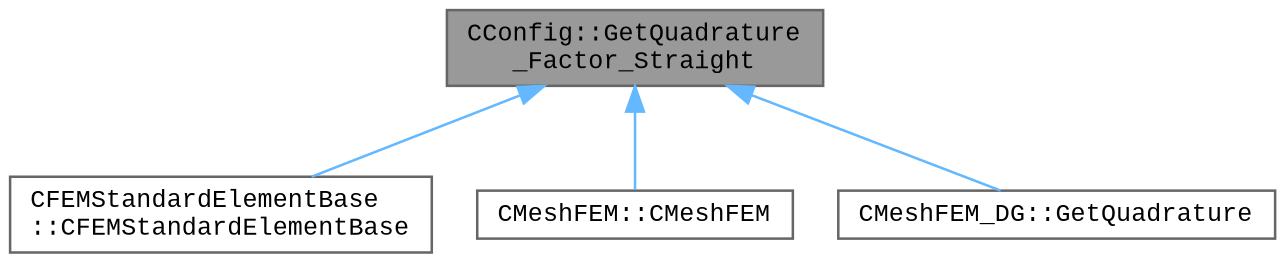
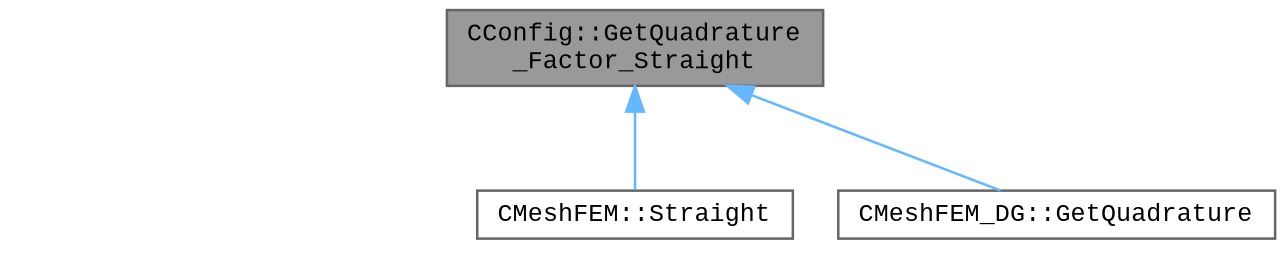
node "CFEMStandardElementBase ::CFEMStandardElementBase": removed
node "CMeshFEM::CMeshFEM": label "CMeshFEM::CMeshFEM" -> "CMeshFEM::Straight"
